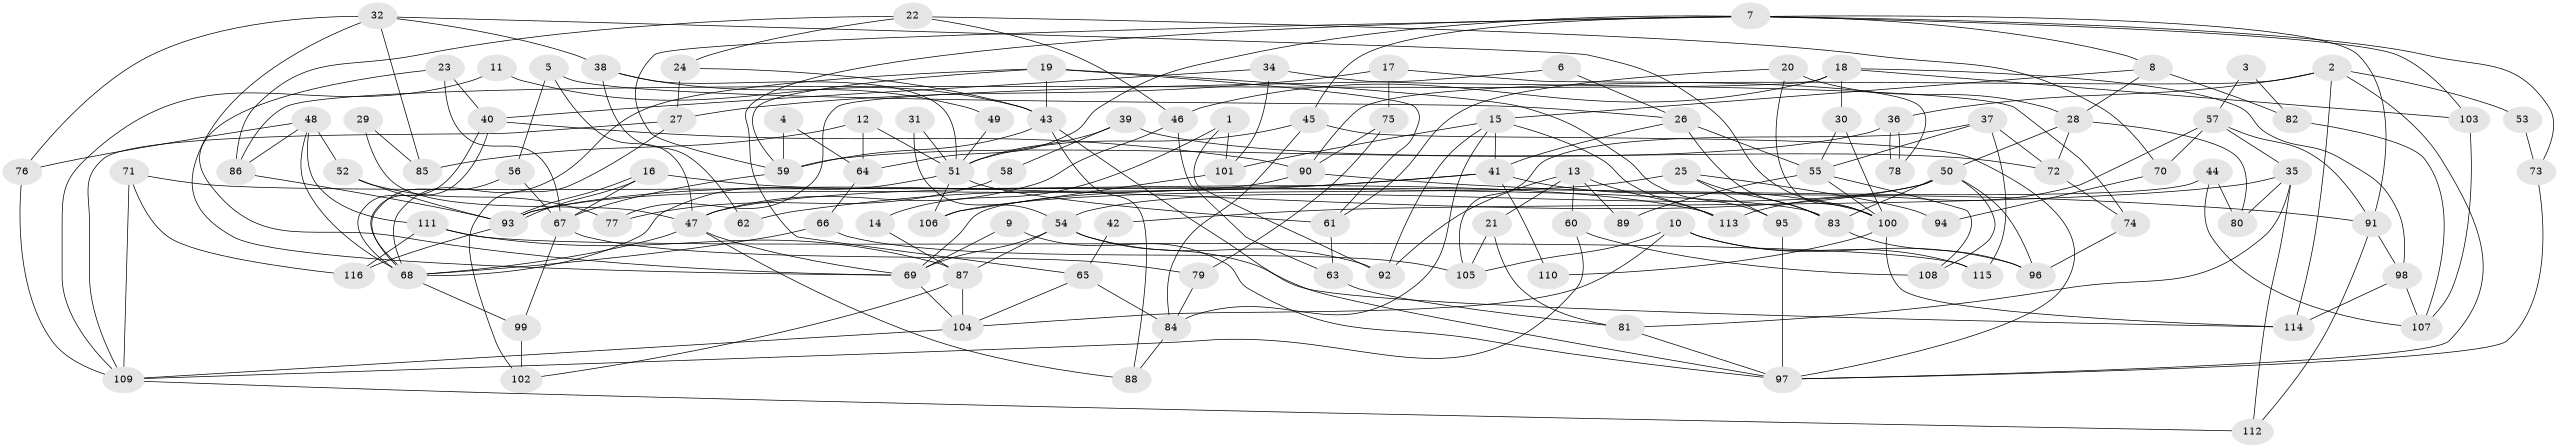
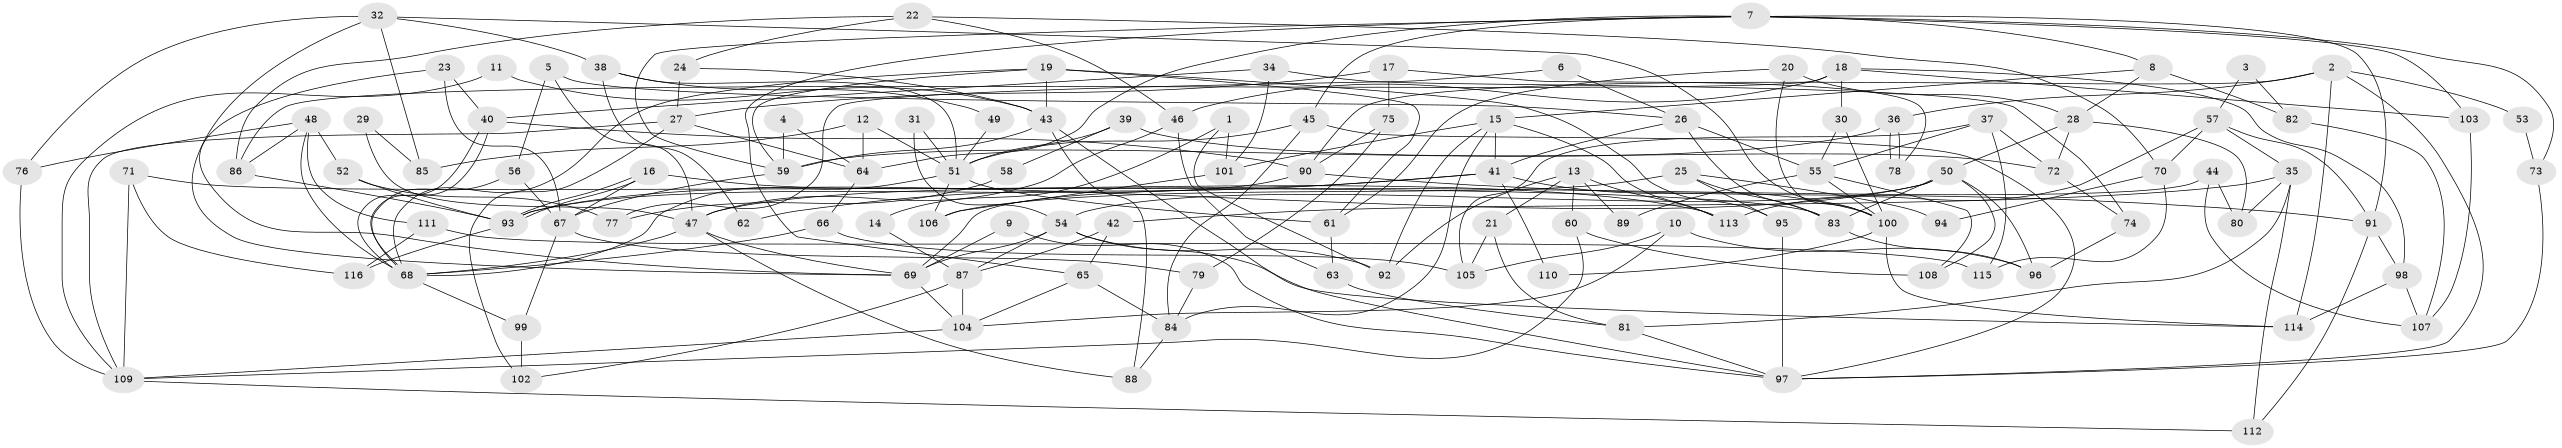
edge "27" -- "64": added
edge "111" -- "87": now "42" -- "87"
edge "10" -- "115": now "70" -- "115"
